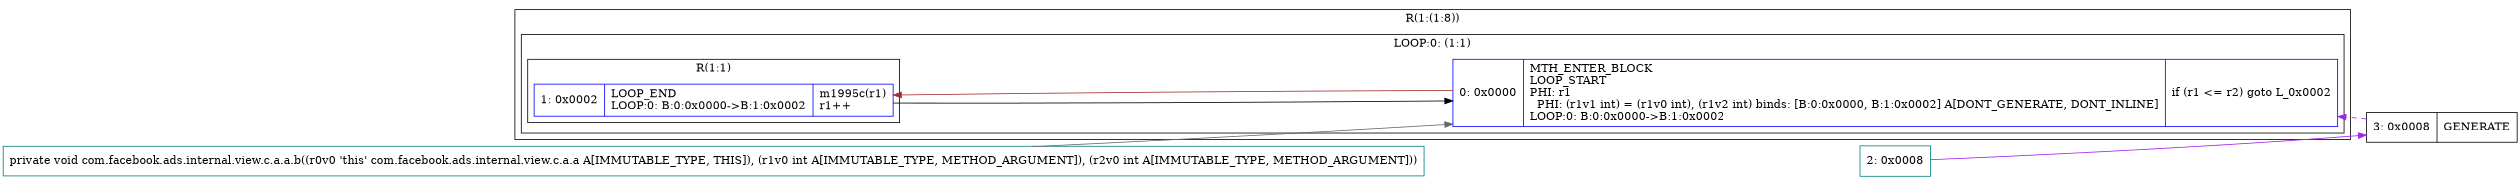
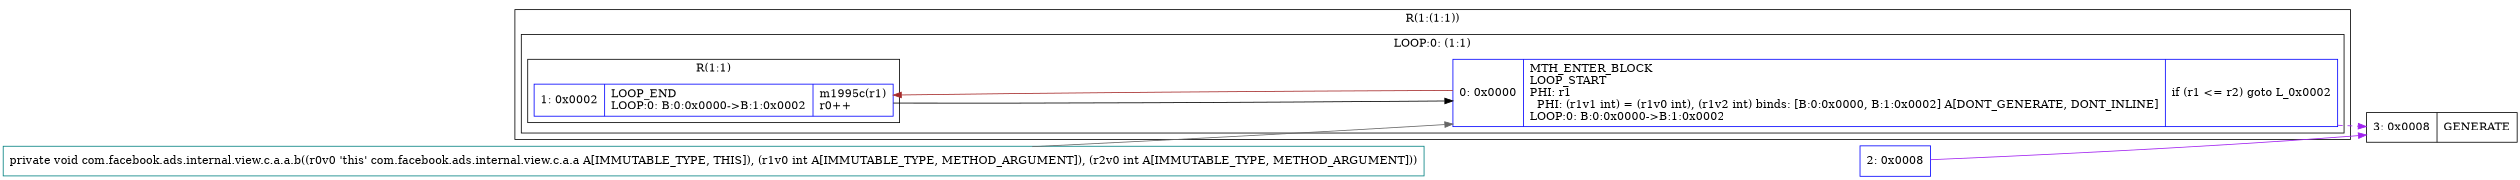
cluster "R(1:(1:8))": label "R(1:(1:8))" -> "R(1:(1:1))"
node "1: 0x0002": text "r1++" -> "r0++"
edge "3: 0x0008" -> "0: 0x0000": reversed
node "2: 0x0008": color teal -> blue
